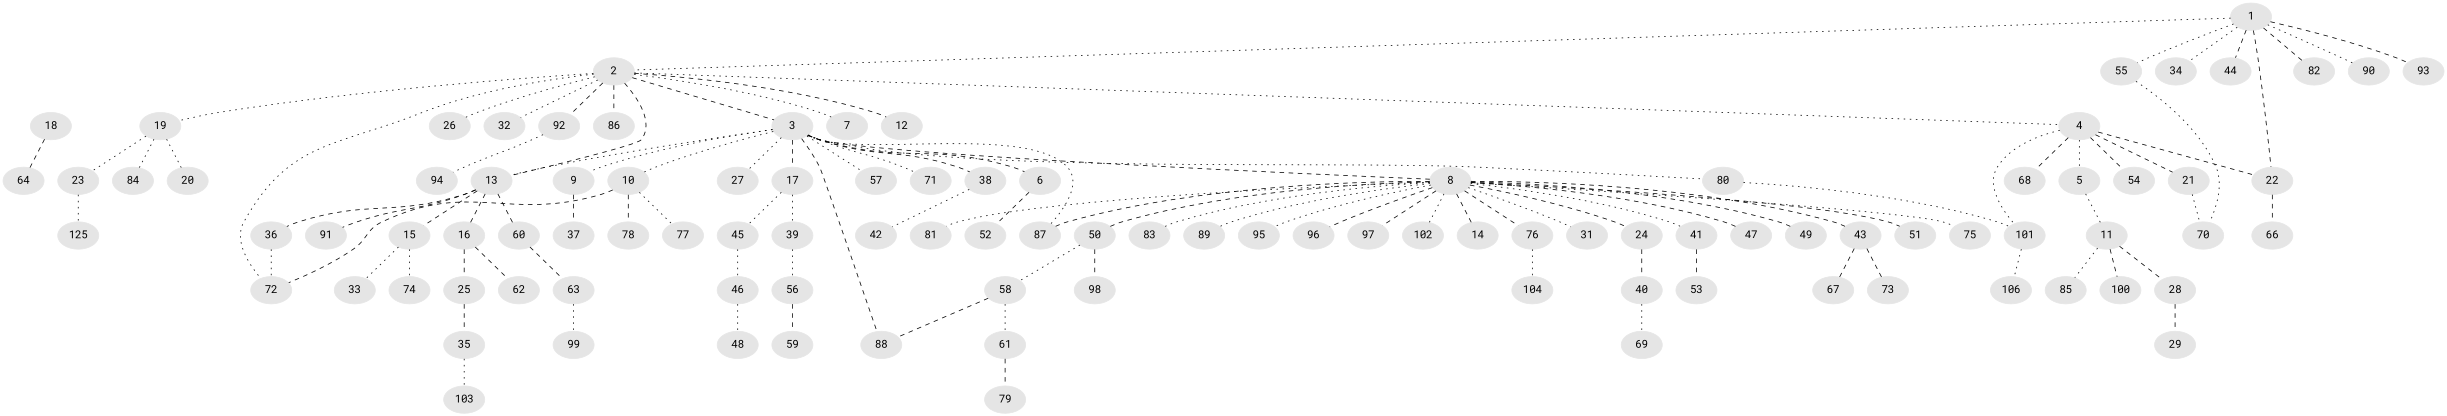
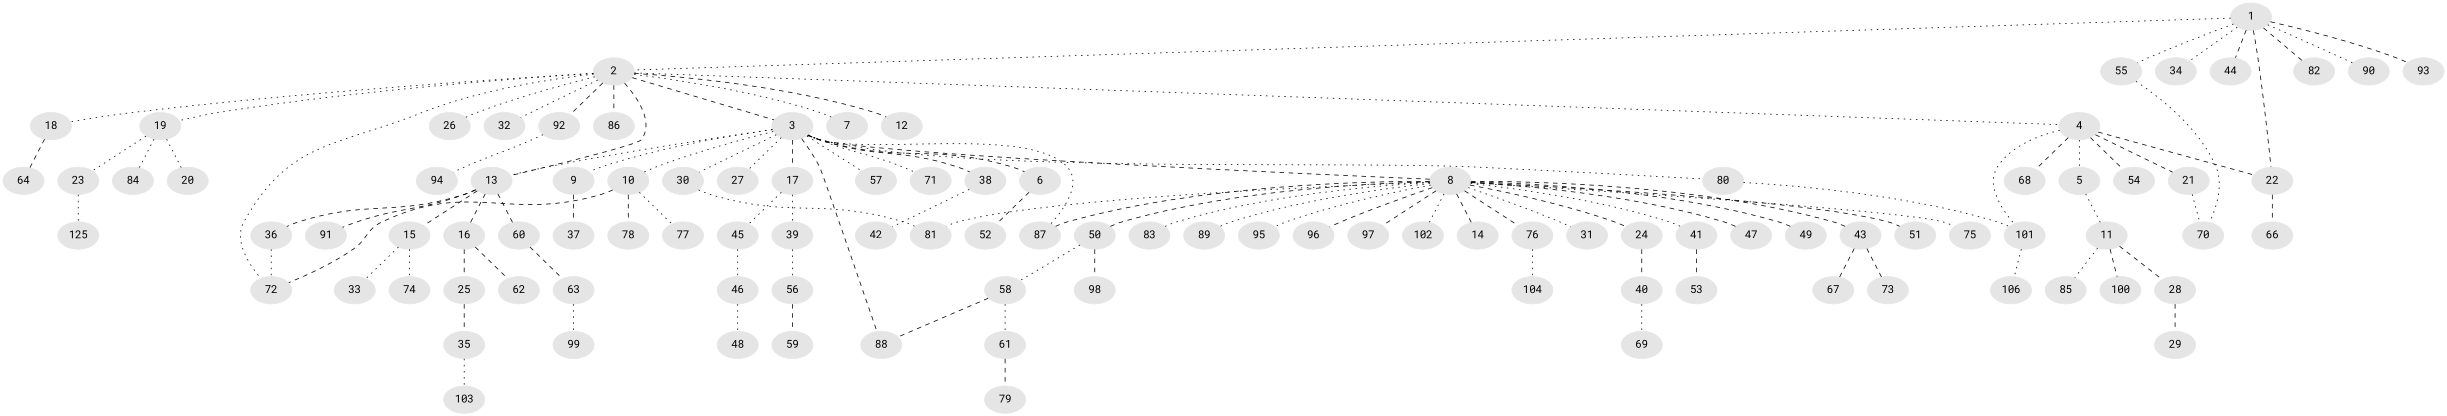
edge "2" -- "18": added
node "30": added
